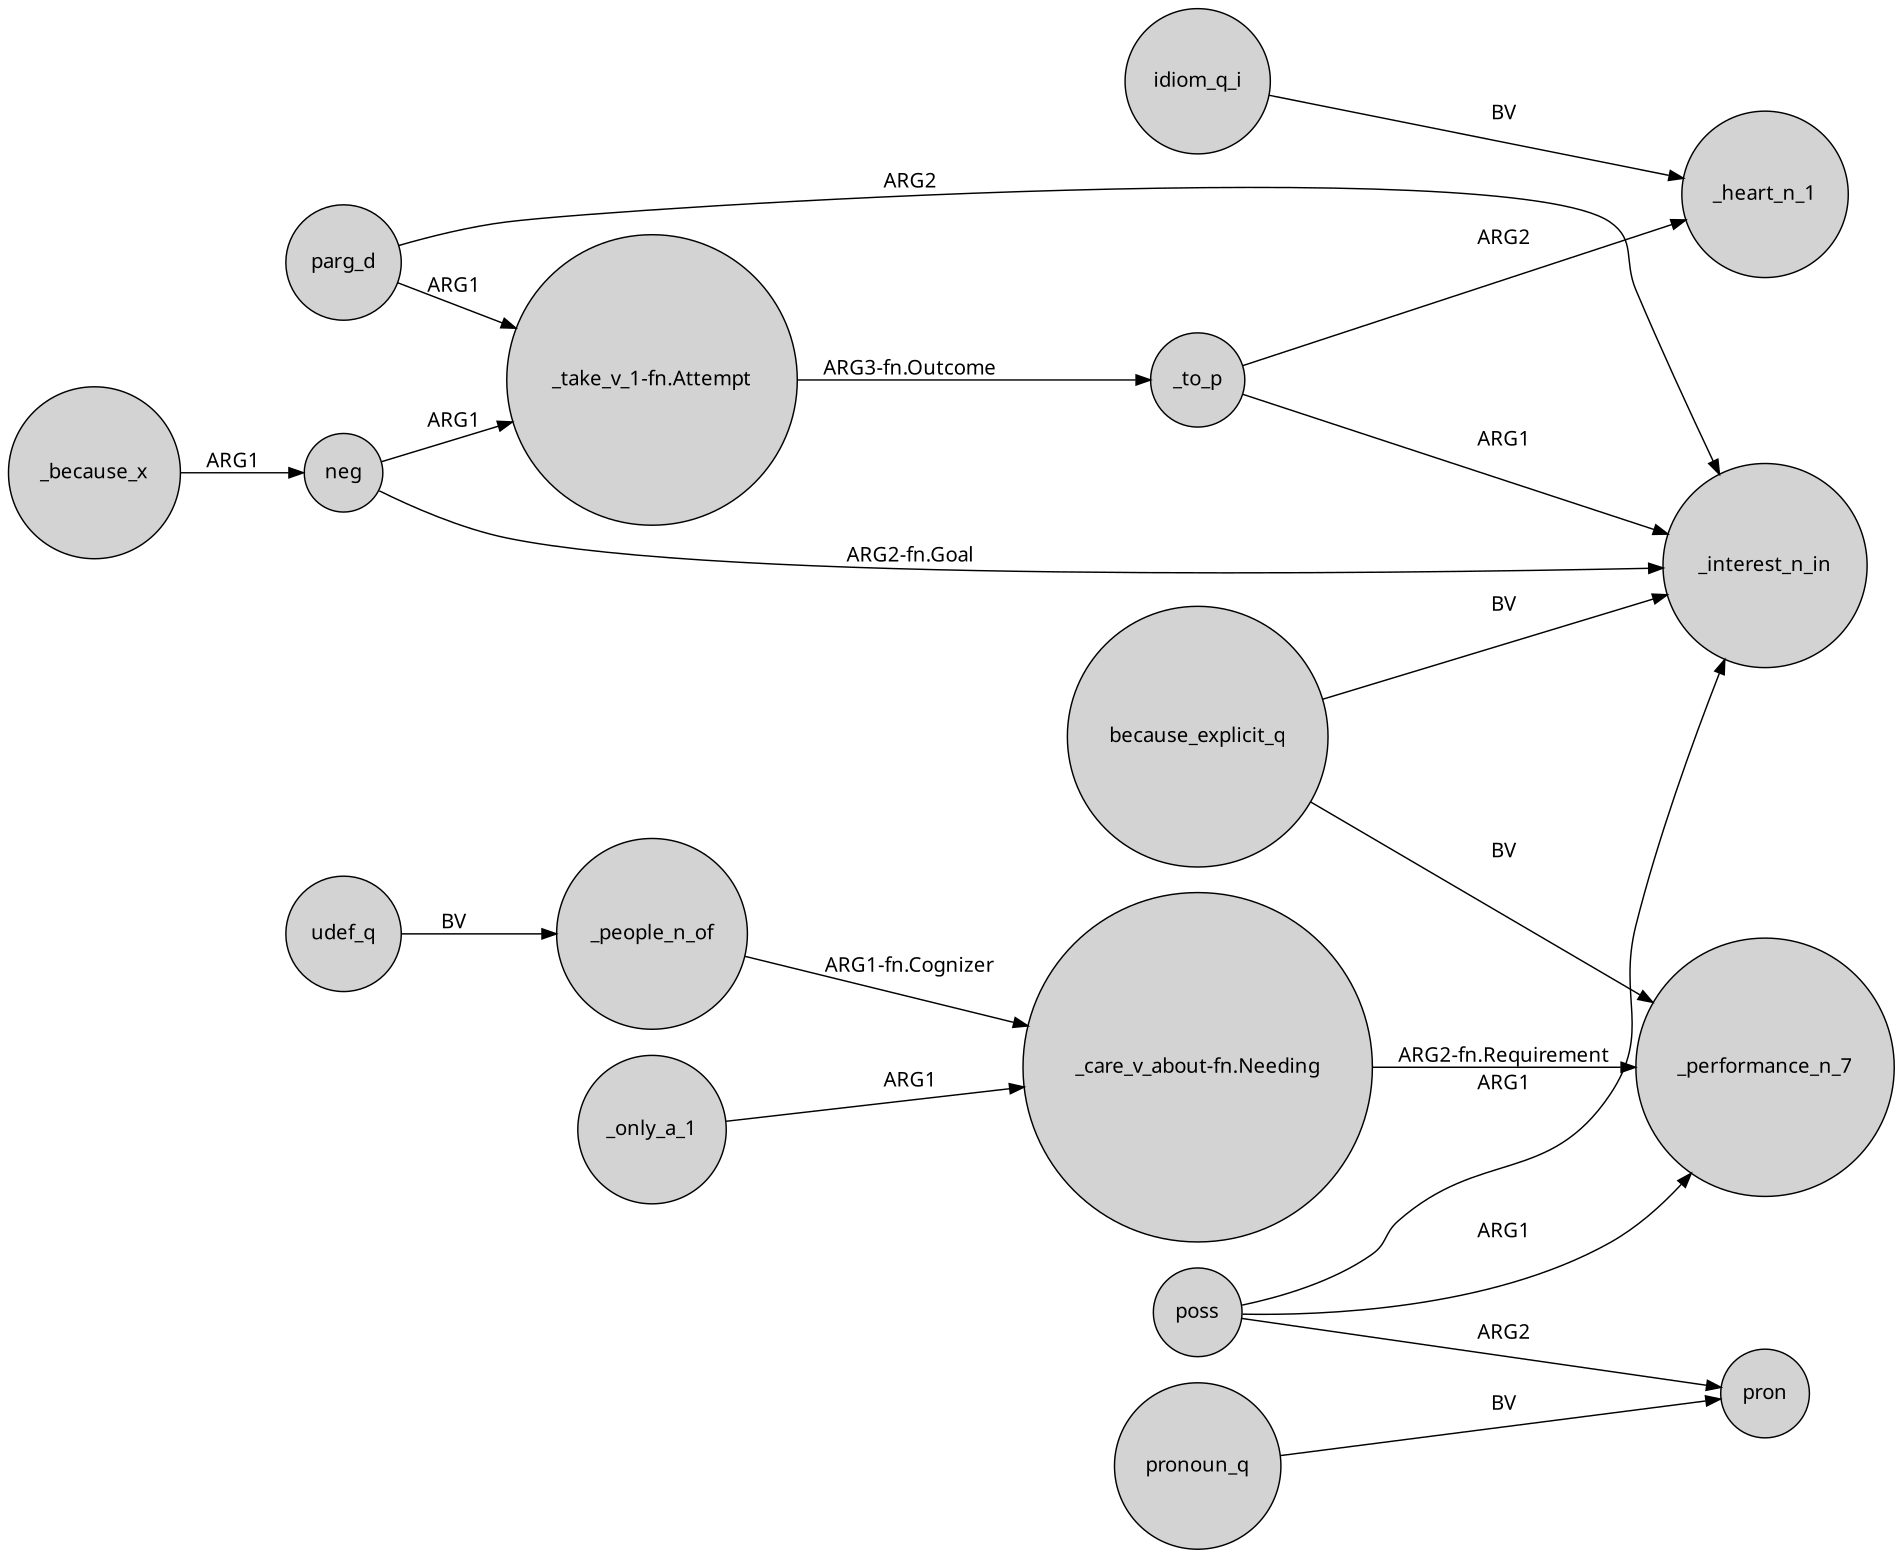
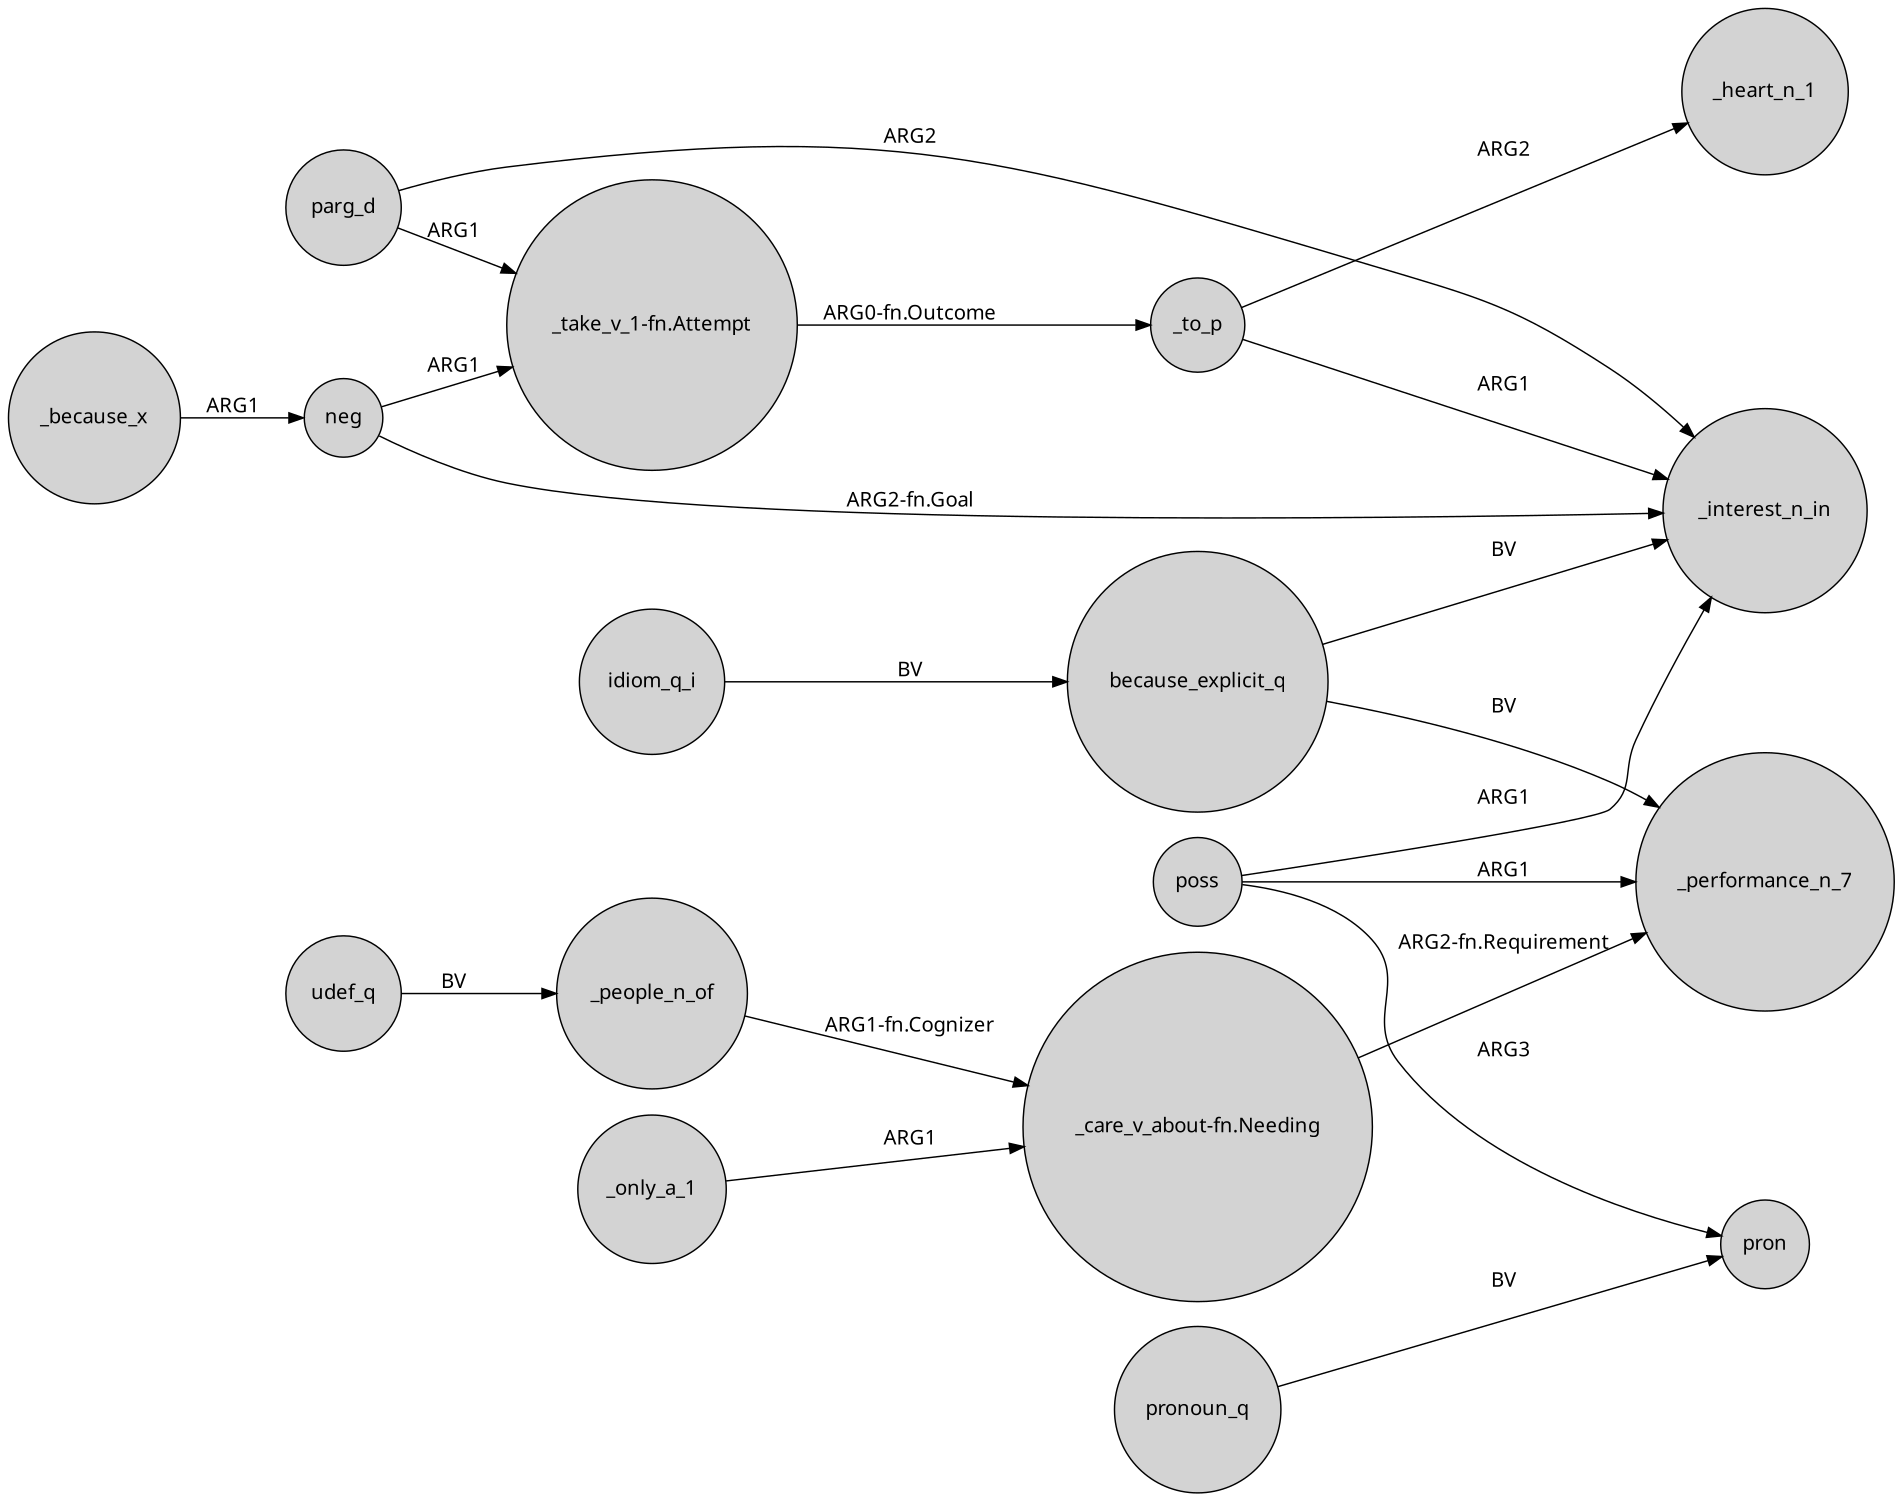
edge "idiom_q_i" -> "_heart_n_1": now "idiom_q_i" -> "because_explicit_q"
edge "_take_v_1-fn.Attempt" -> "_to_p": label "ARG3-fn.Outcome" -> "ARG0-fn.Outcome"
edge "poss" -> "pron": label "ARG2" -> "ARG3"
